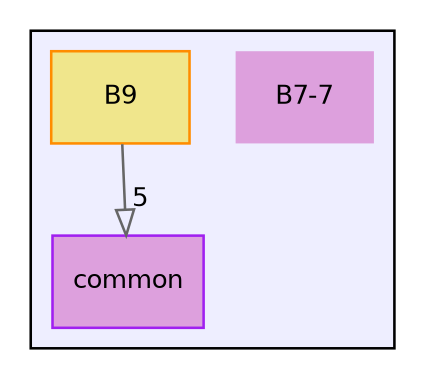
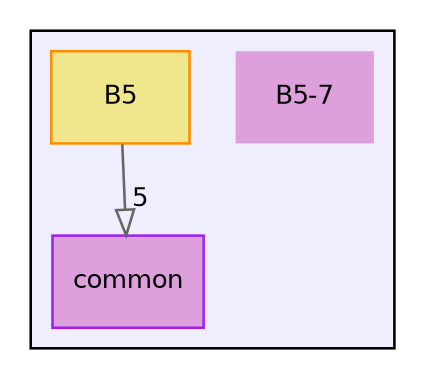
node "B9": label "B9" -> "B5"
node "B7-7": label "B7-7" -> "B5-7"
